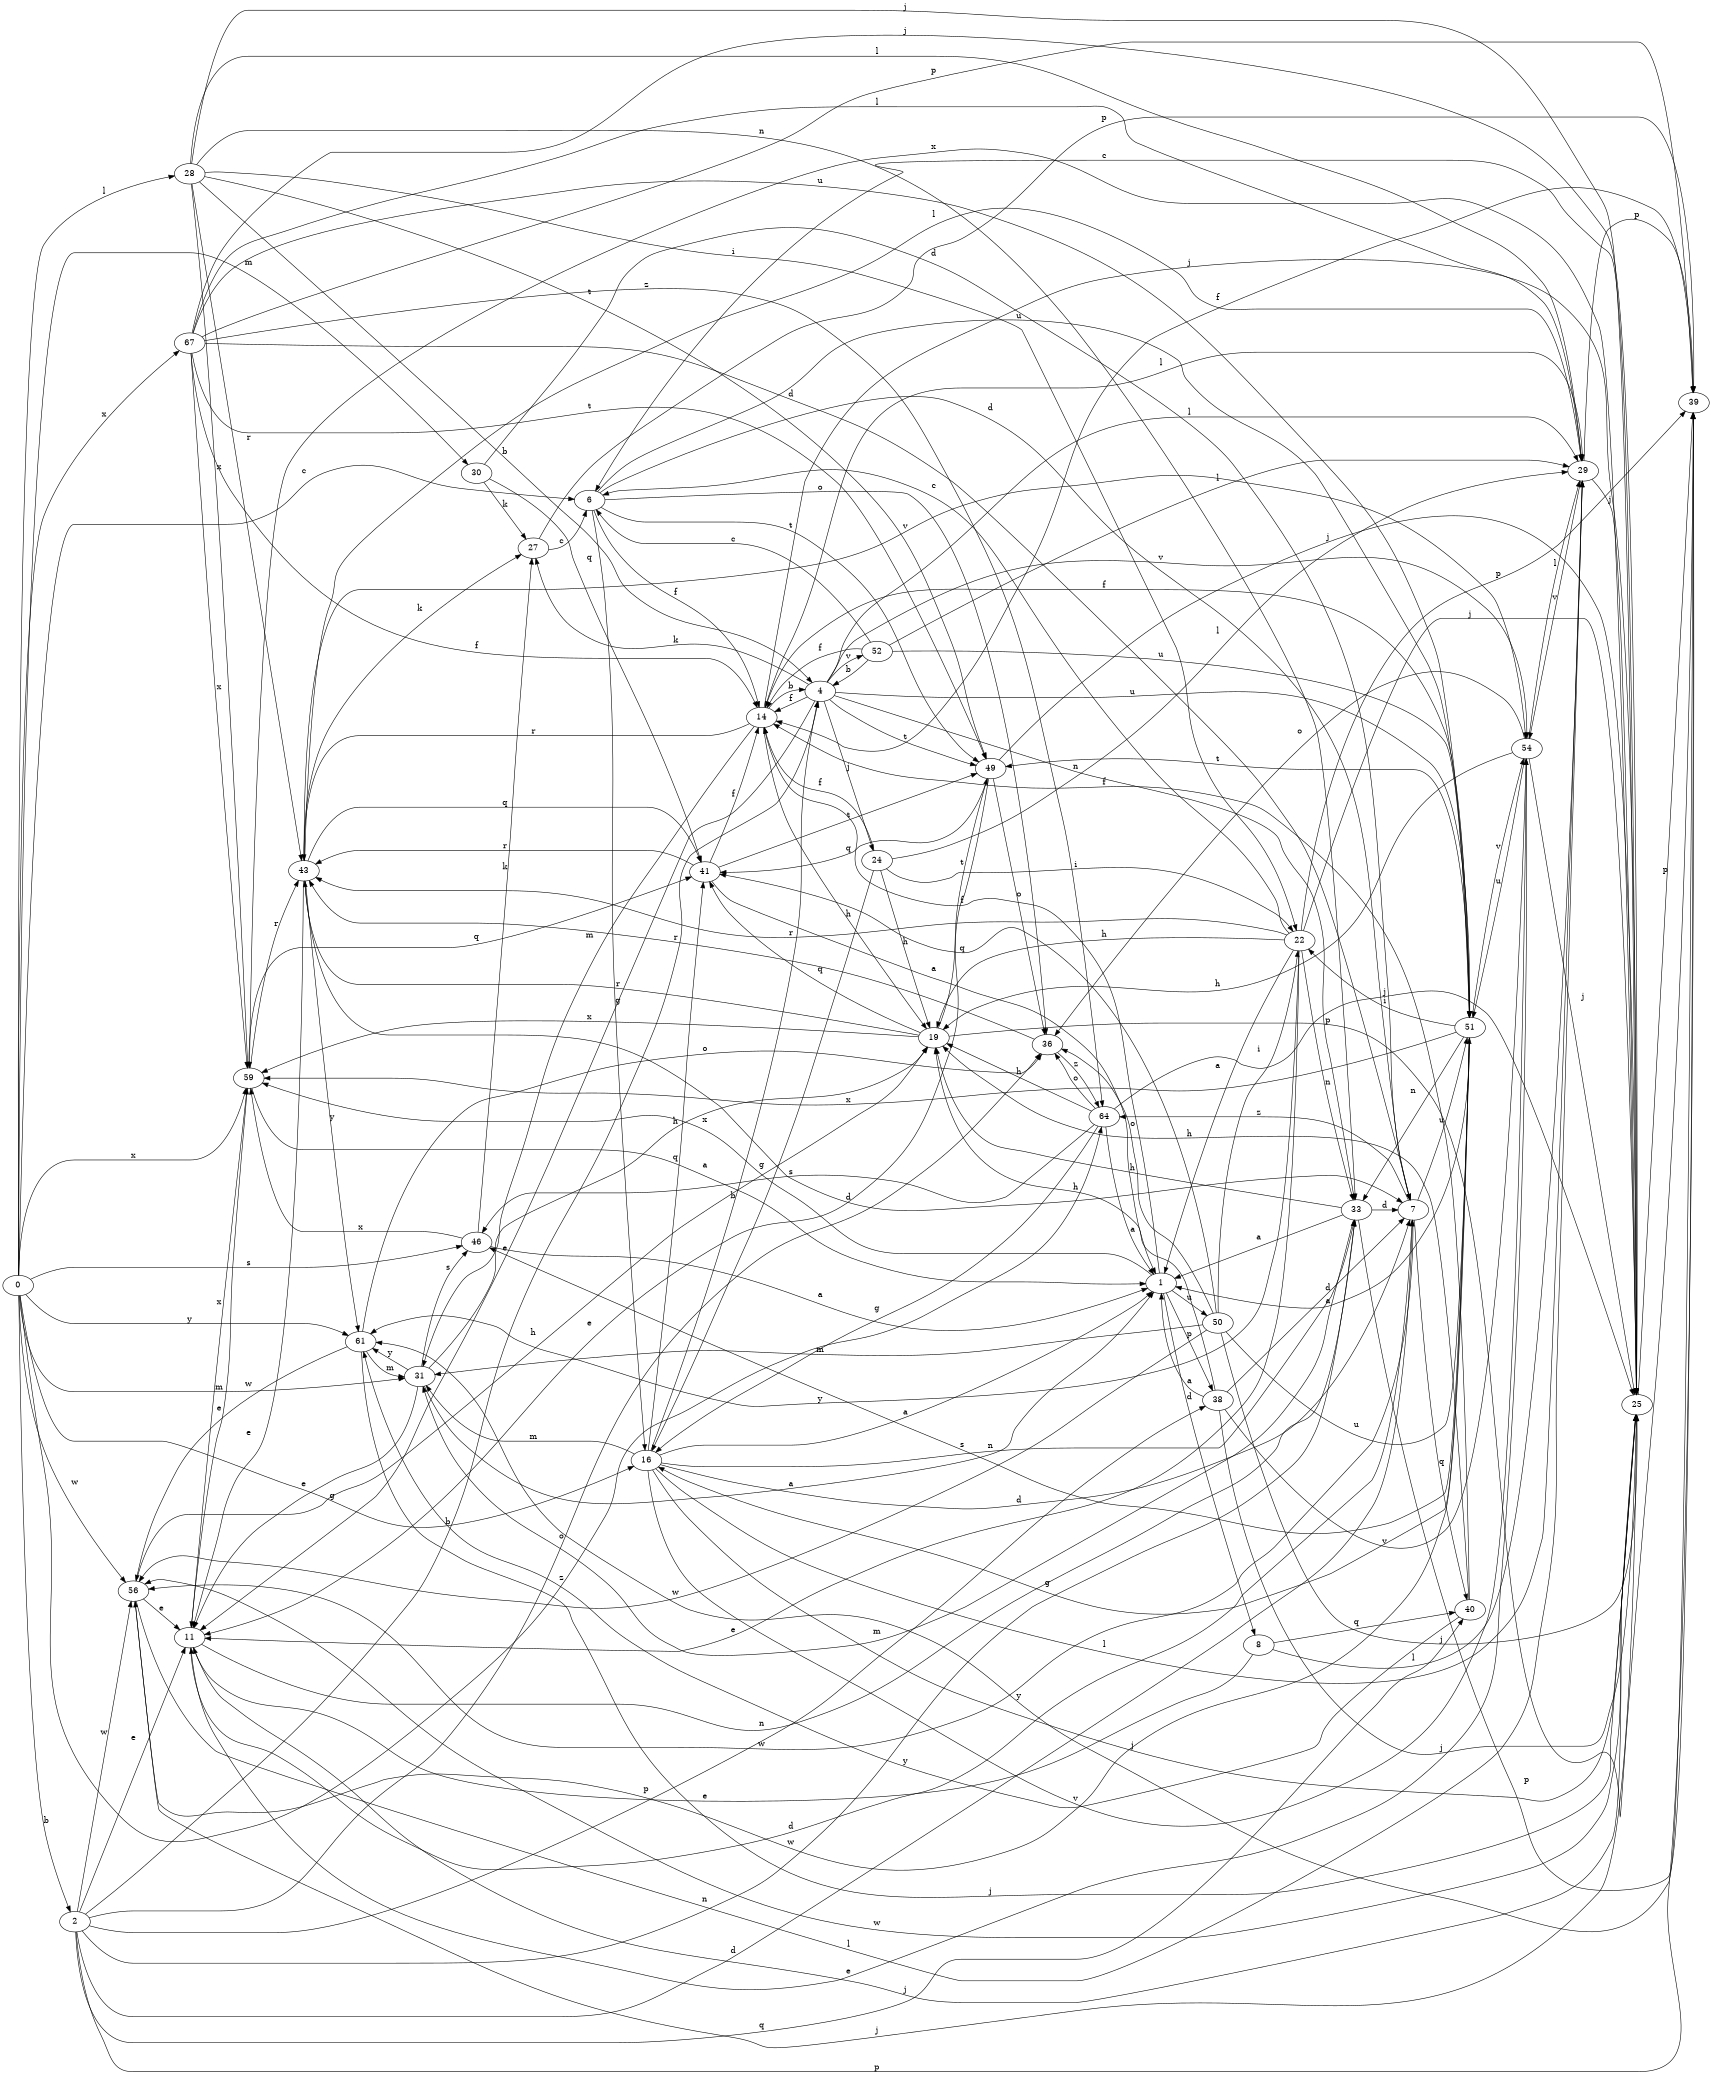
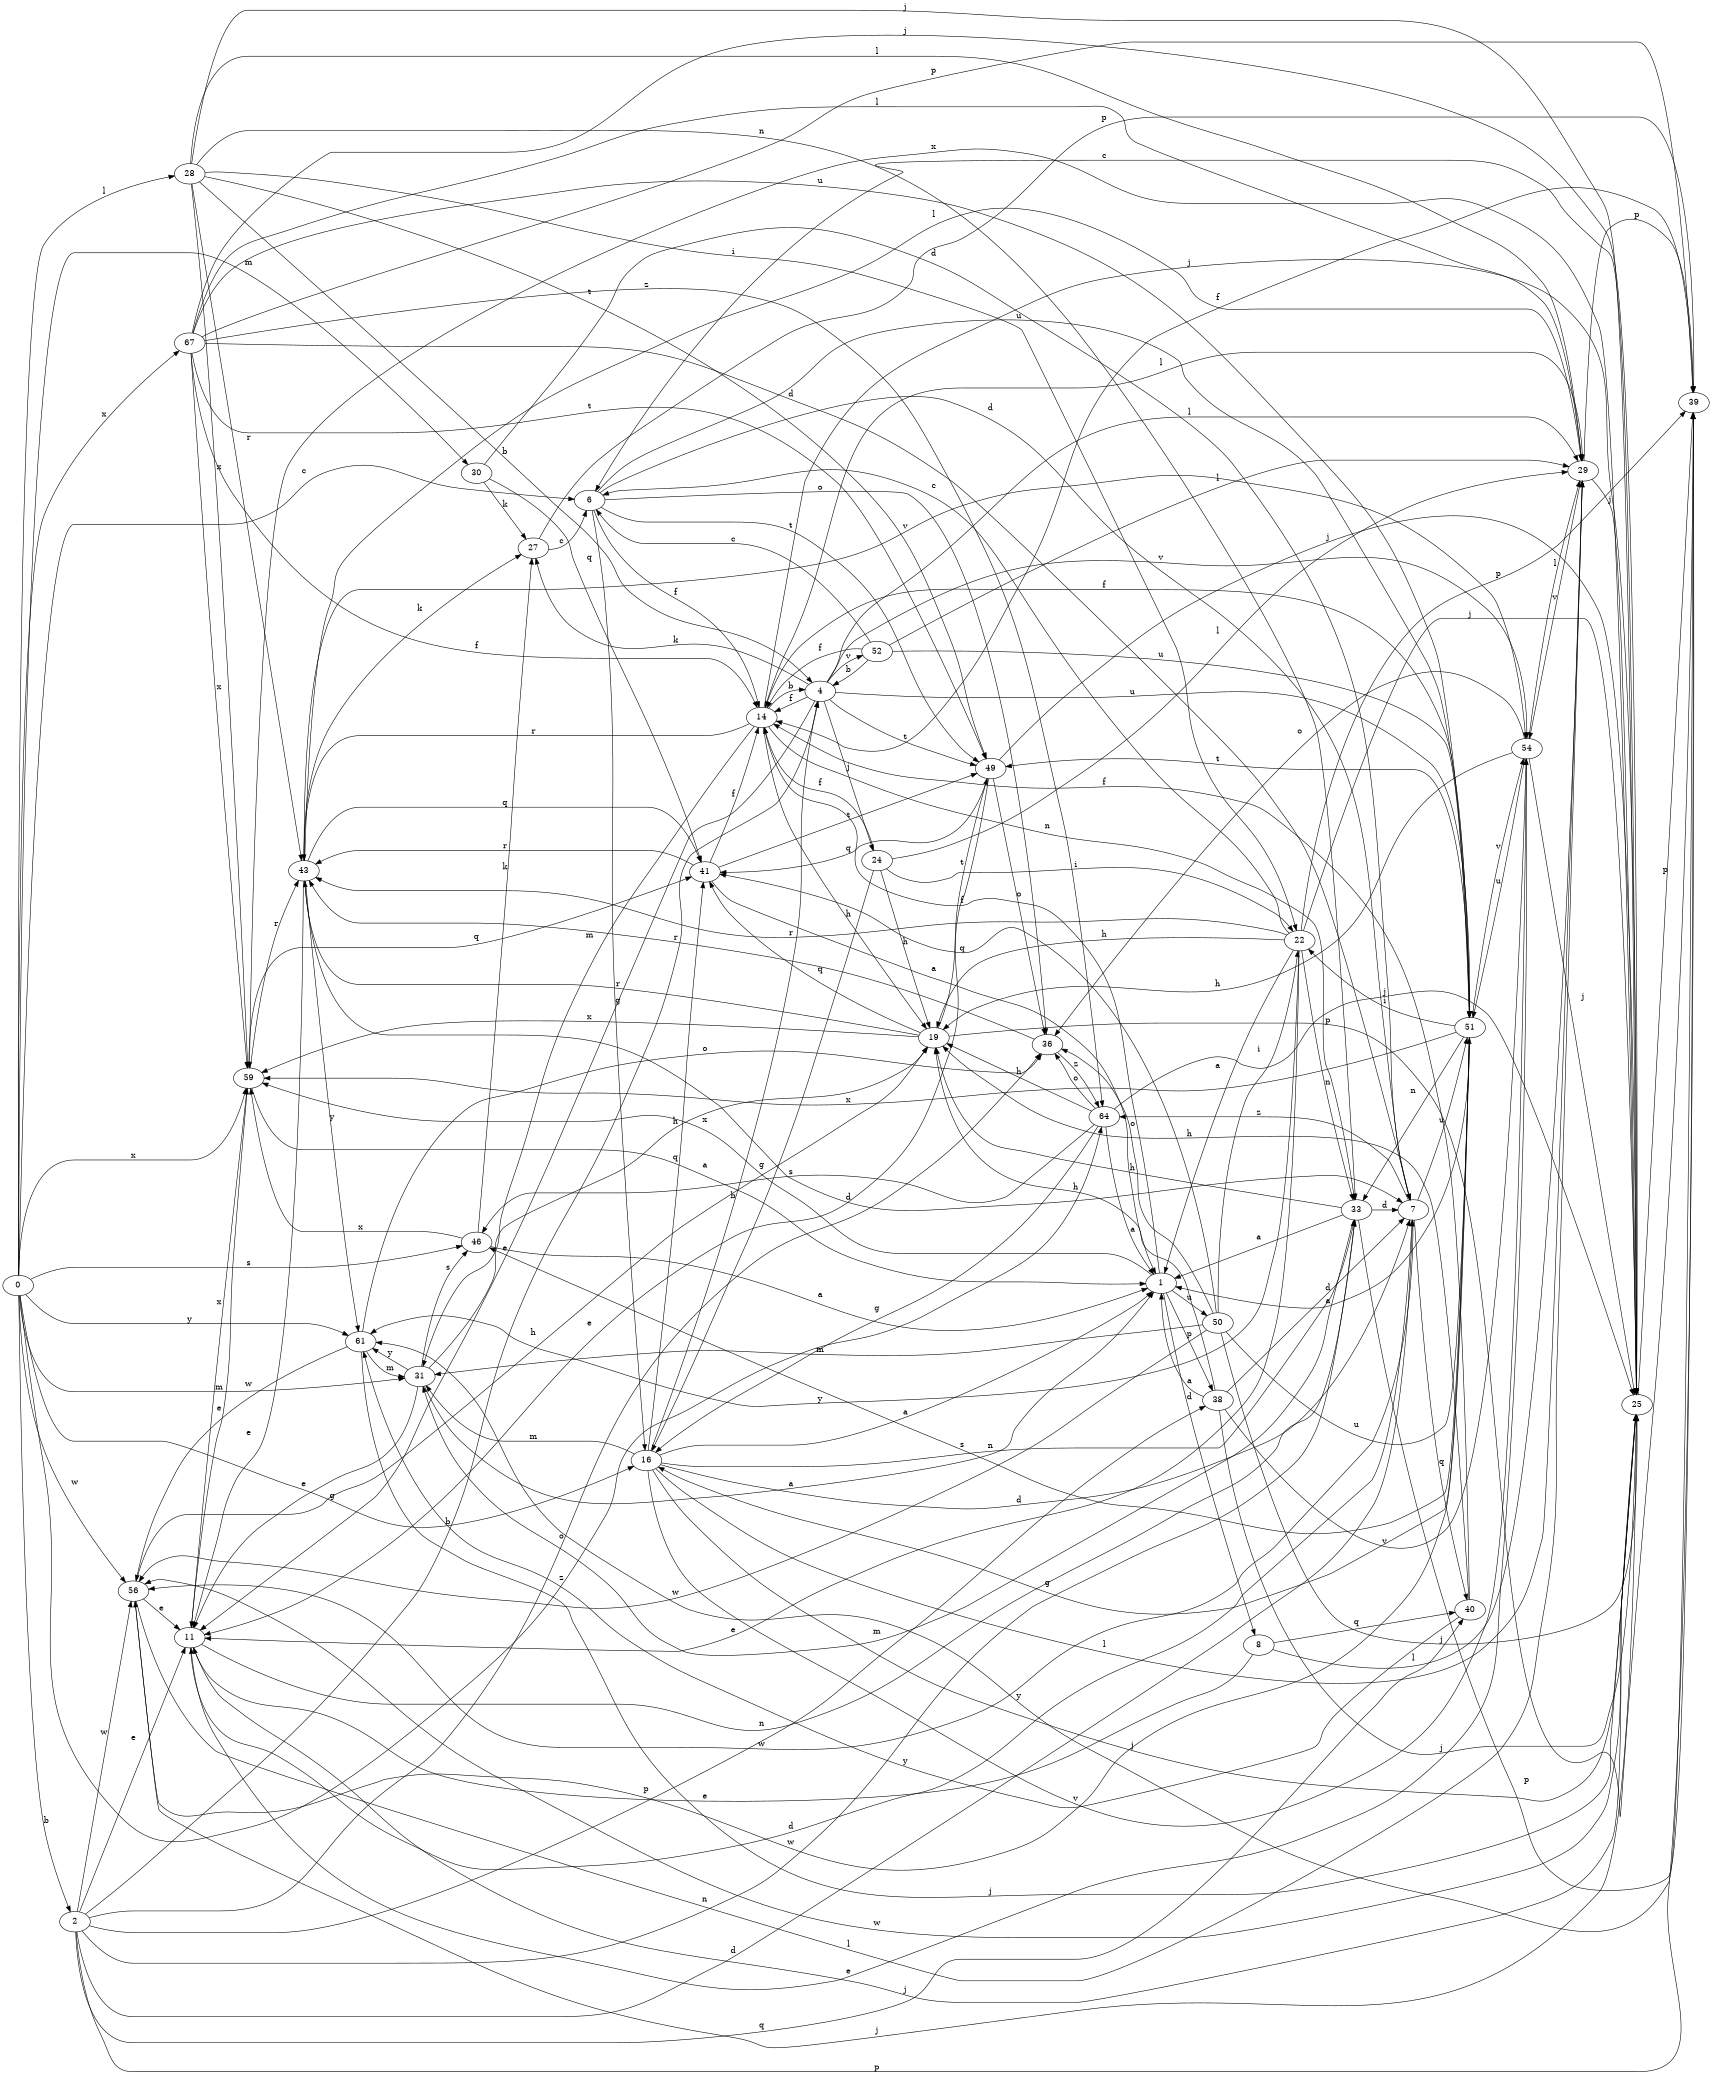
edge "4" -> "33": now "14" -> "33"
